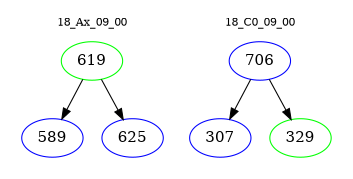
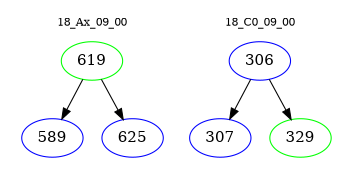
node "706": label "706" -> "306"
